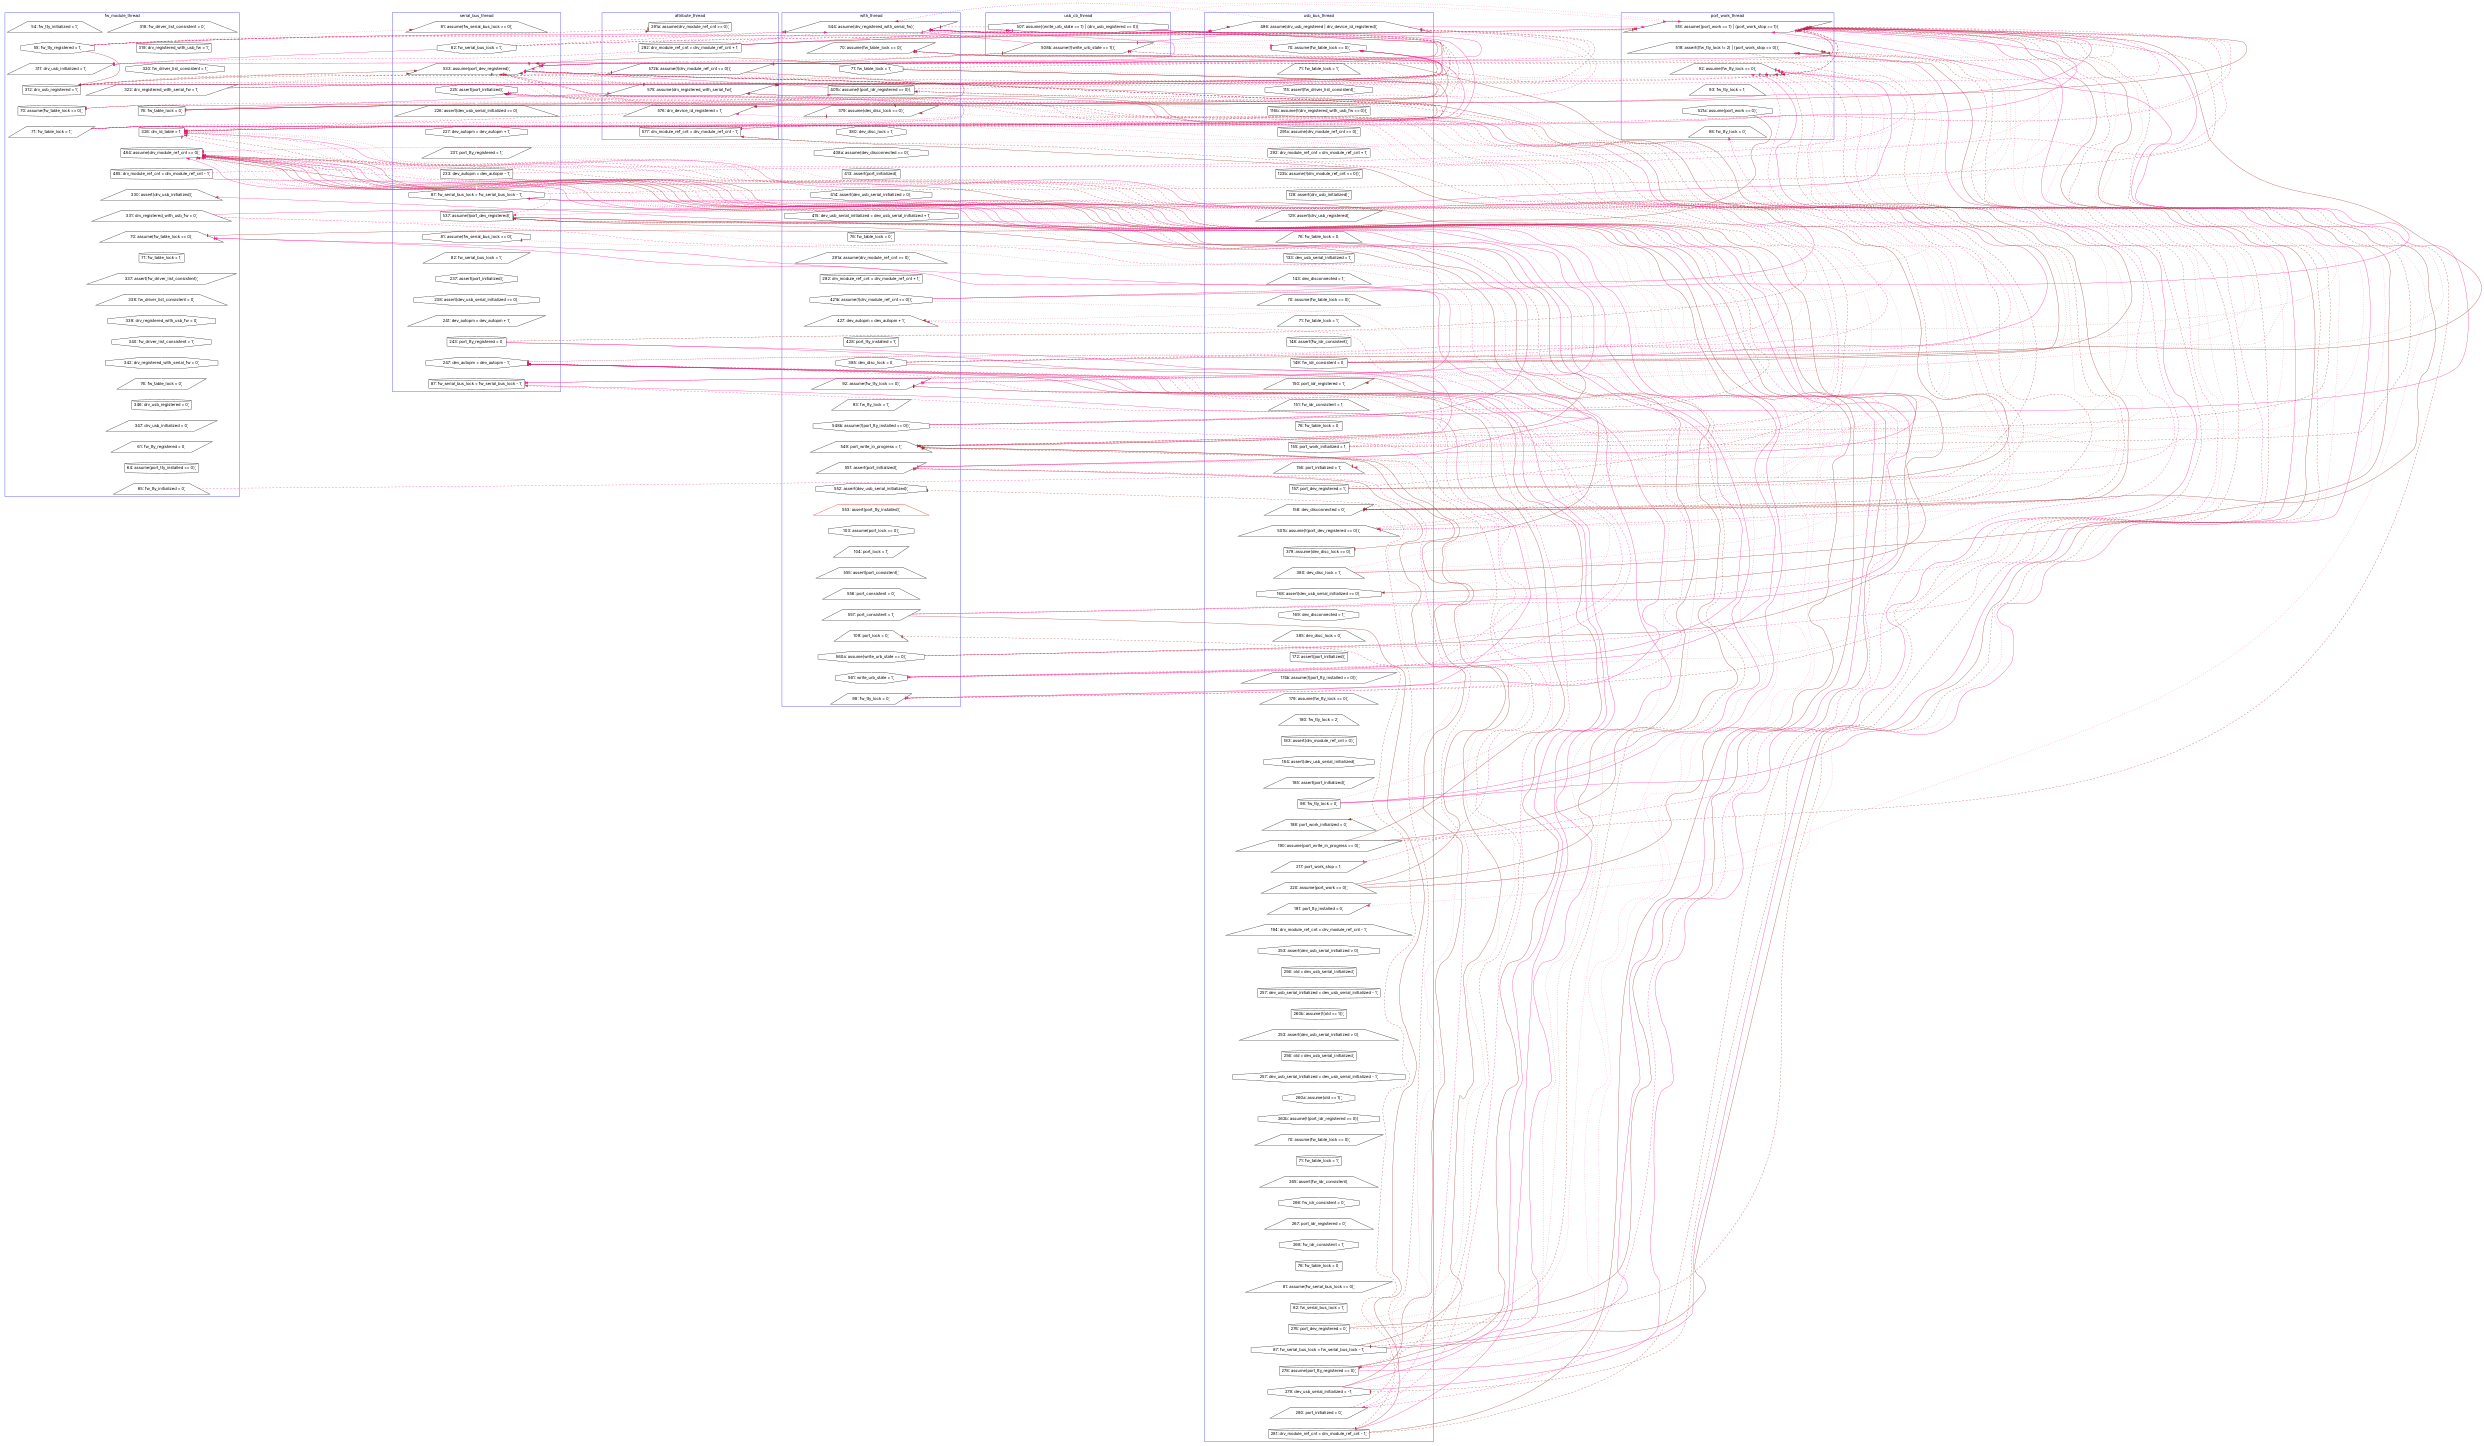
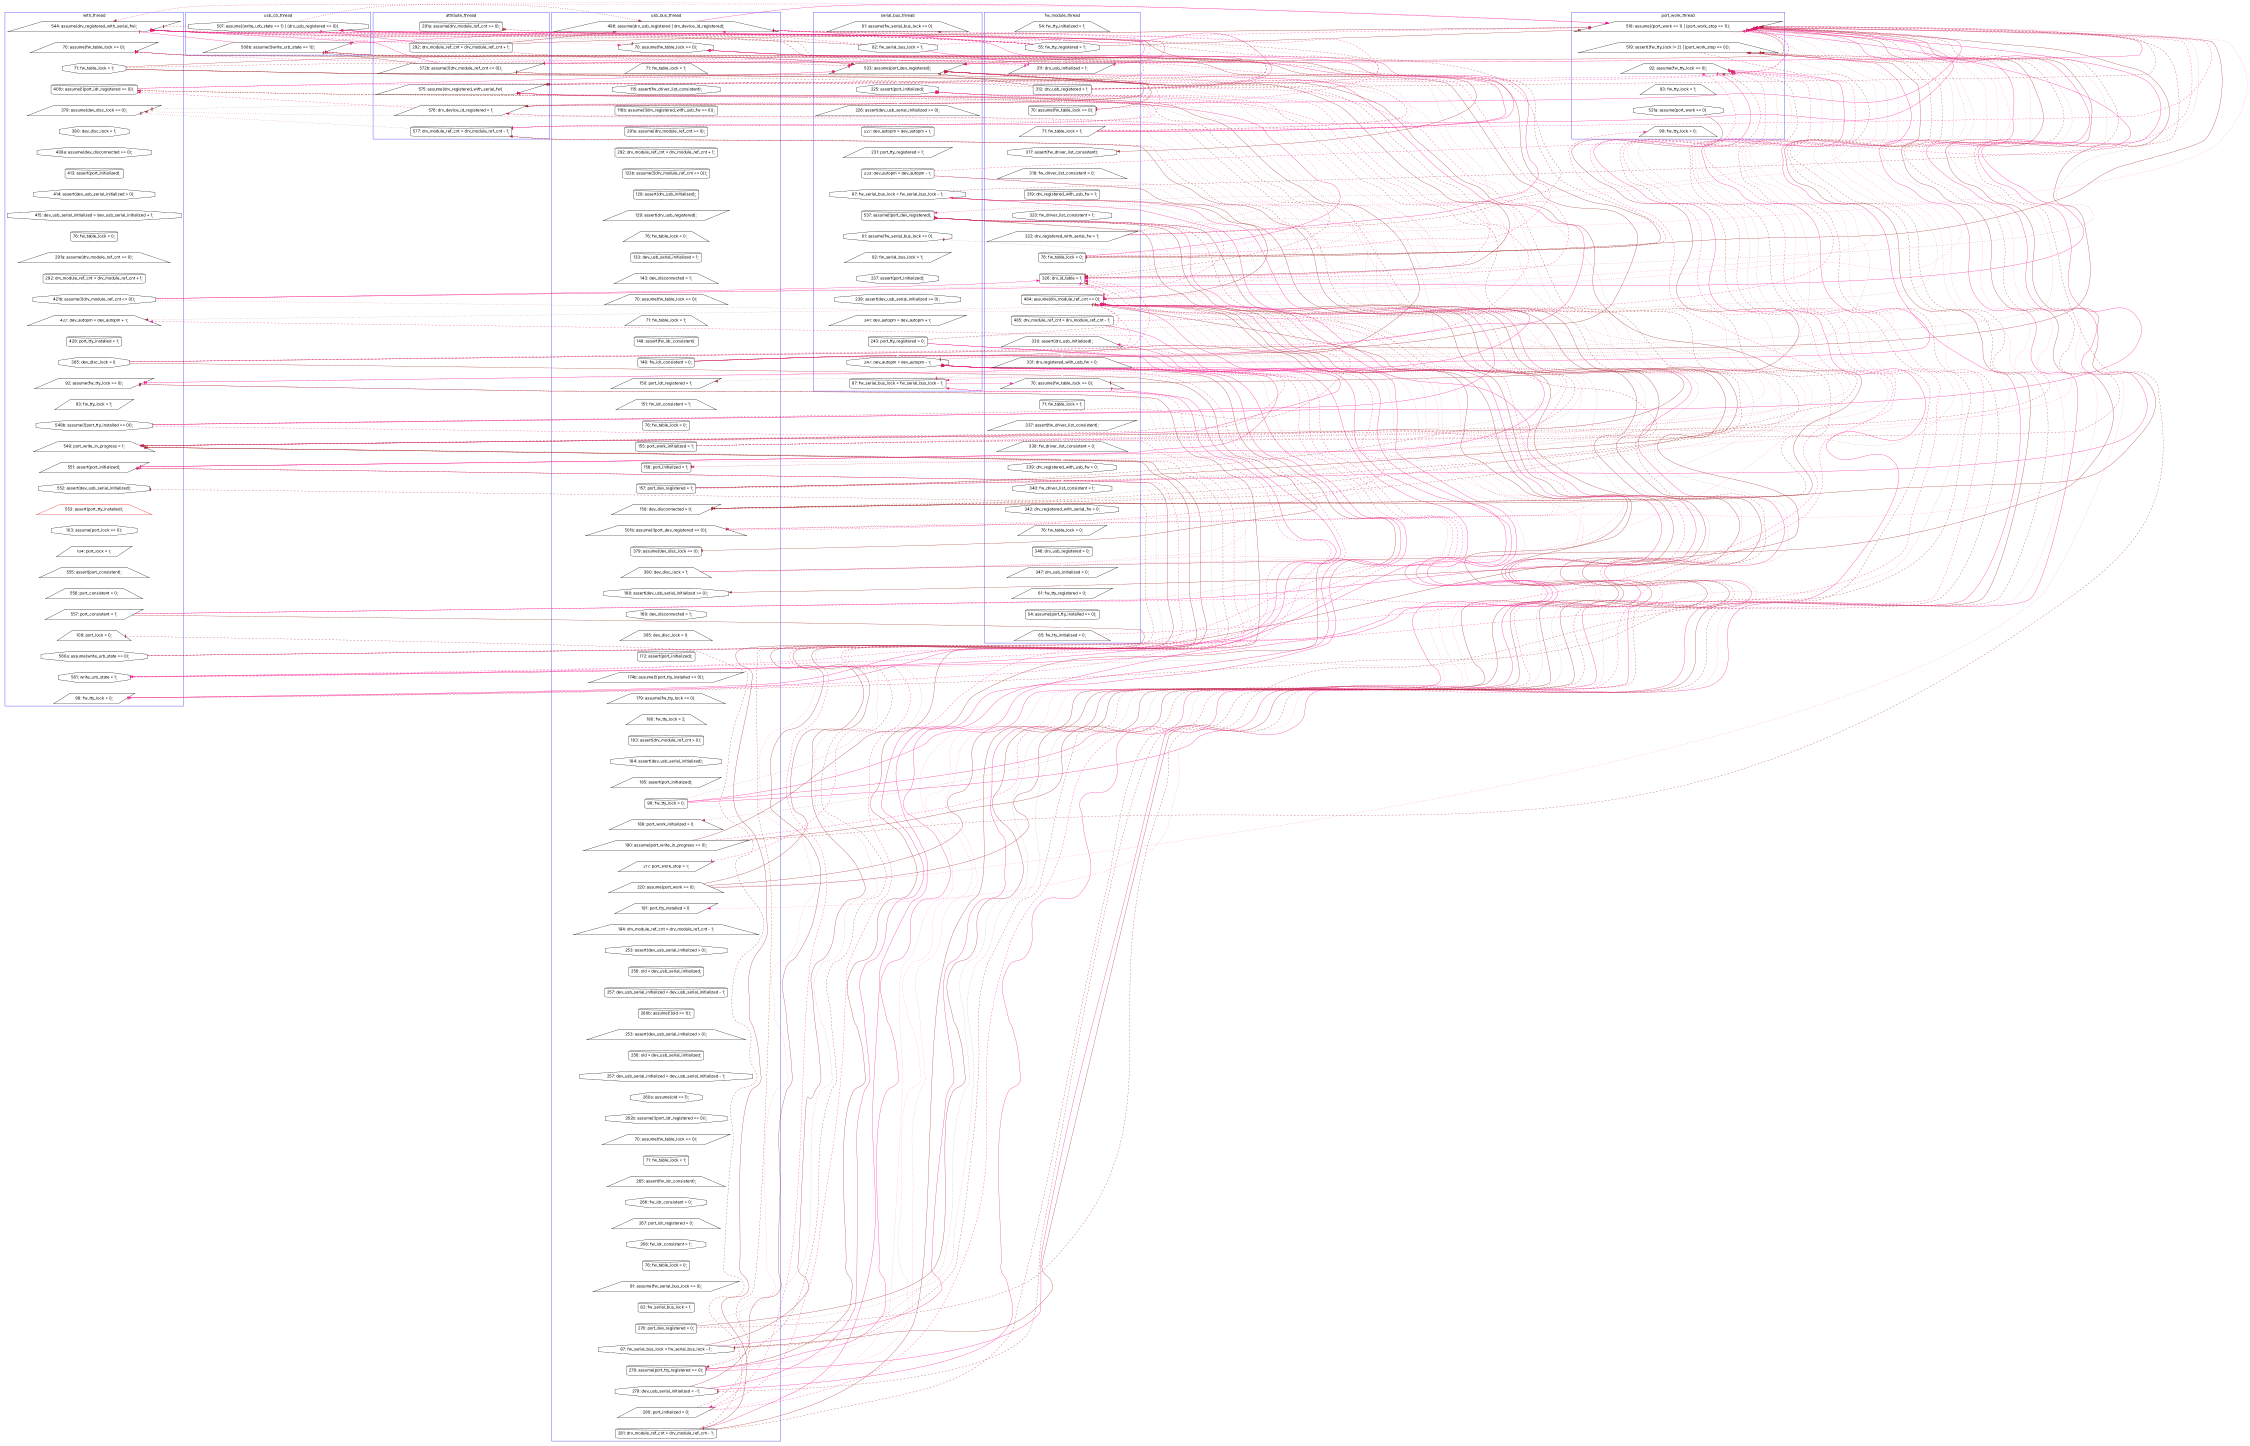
edge "55: fw_tty_registered = 1;" -> "312: drv_usb_registered = 1;": now "55: fw_tty_registered = 1;" -> "518: assume((port_work == 1) | (port_work_stop == 1));"
node "227: dev_autopm = dev_autopm + 1;": shape octagon -> cylinder
node "317: assert(fw_driver_list_consistent);": added
edge "501b: assume(!(port_dev_registered == 0));" -> "225: assert(port_initialized);": style dashed -> dotted
node "156: port_initialized = 1;": shape trapezium -> cylinder
edge "157: port_dev_registered = 1;" -> "518: assume((port_work == 1) | (port_work_stop == 1));": added
